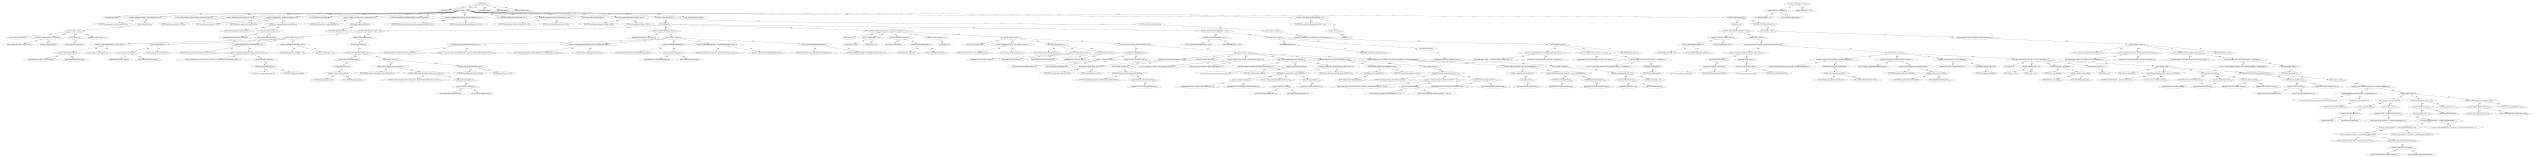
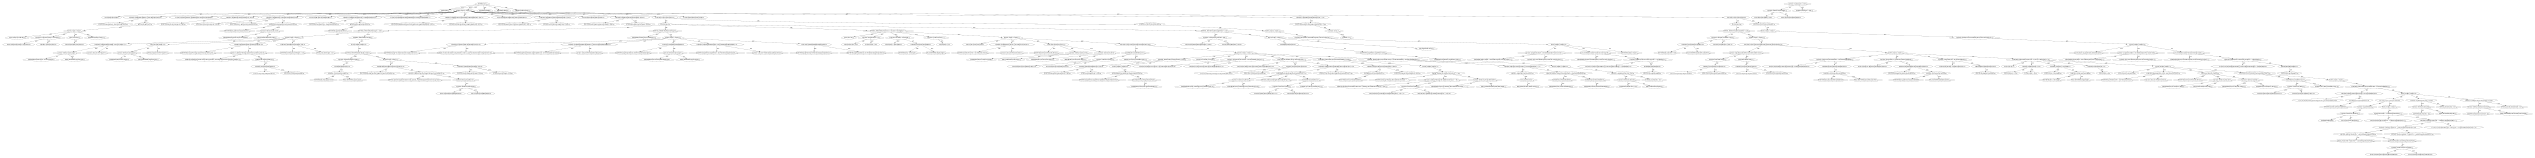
edge "(<operator>.assignment,long controlFileTime = -1)" -> "(<operator>.minus,-1)": now "(IDENTIFIER,controlFileTime,long controlFileTime = -1)" -> "(<operator>.minus,-1)"
node "(IDENTIFIER,$obj26,<empty>)": removed
edge "(close,targetPrinter.close())" -> "(IDENTIFIER,targetPrinter,targetPrinter.close())": now "(IDENTIFIER,targetPrinter,targetPrinter.flush())" -> "(IDENTIFIER,targetPrinter,targetPrinter.close())"
